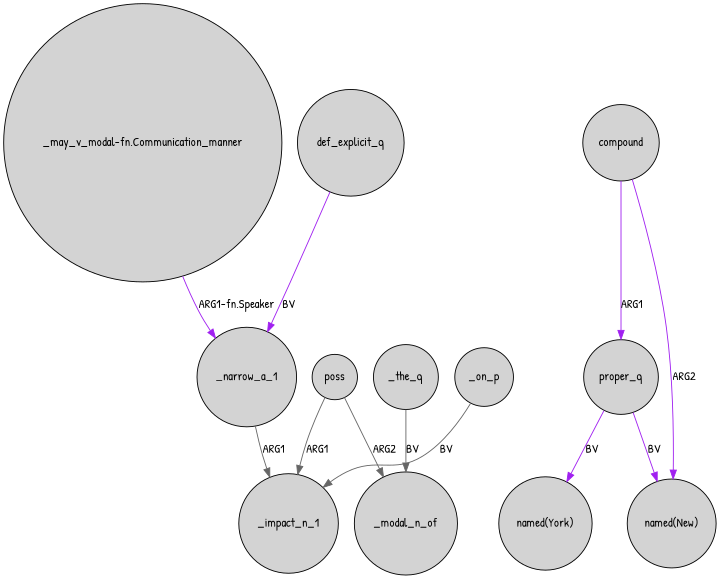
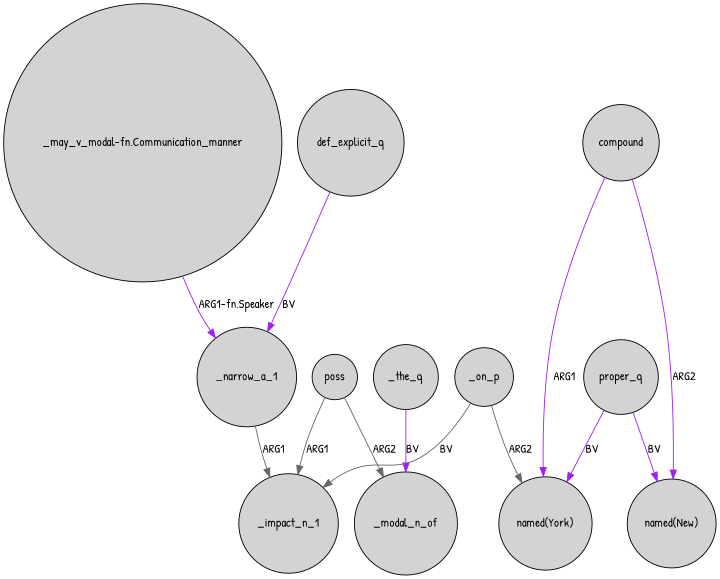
edge "compound" -> "proper_q": now "compound" -> "named(York)"
edge "_the_q" -> "_modal_n_of": color gray40 -> purple
edge "_on_p" -> "named(York)": added, label "ARG2"
